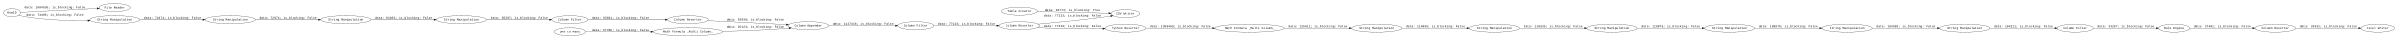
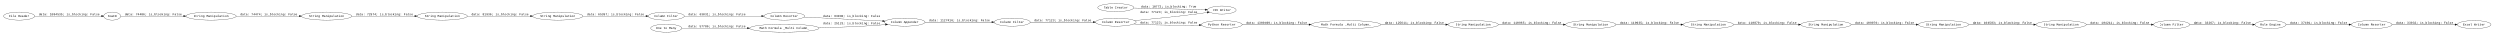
edge "RowID" -> "File Reader": reversed
